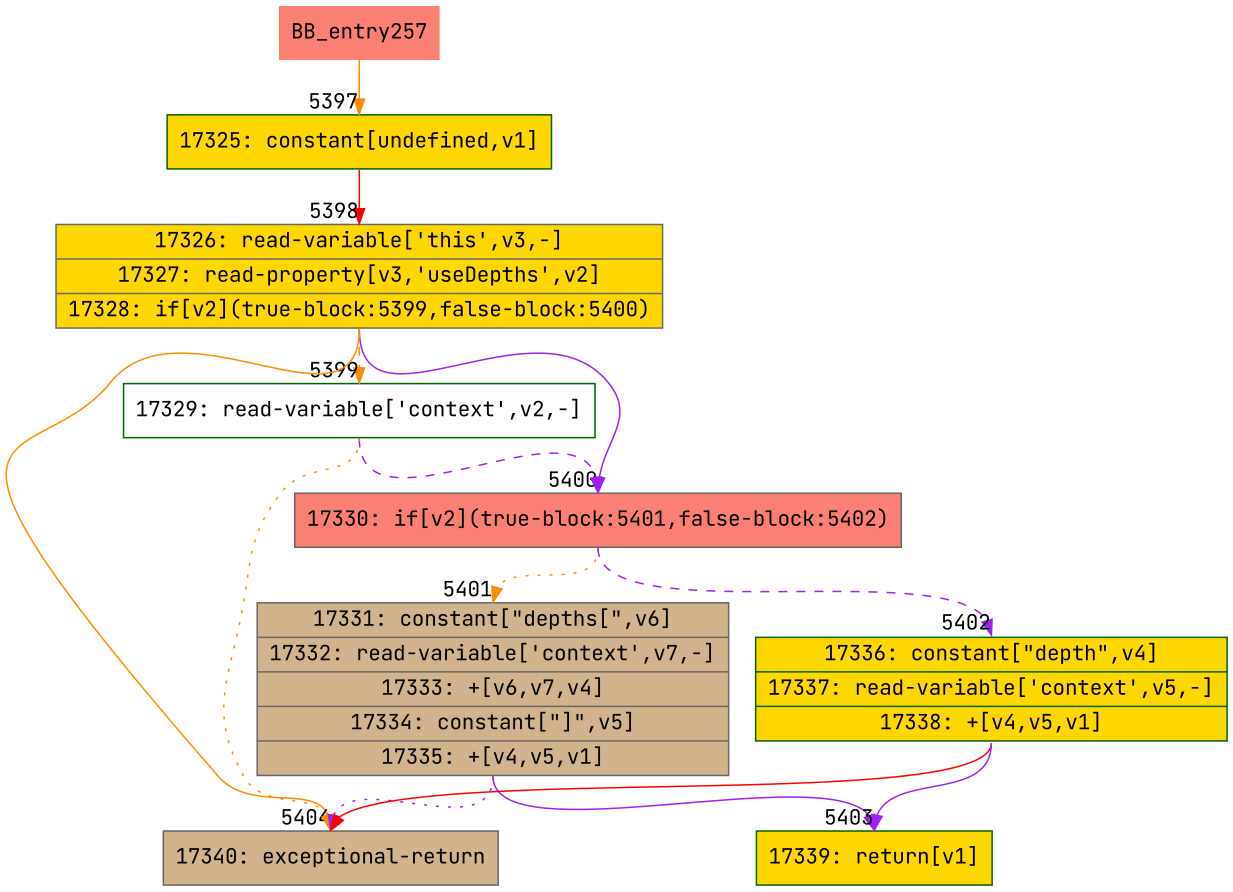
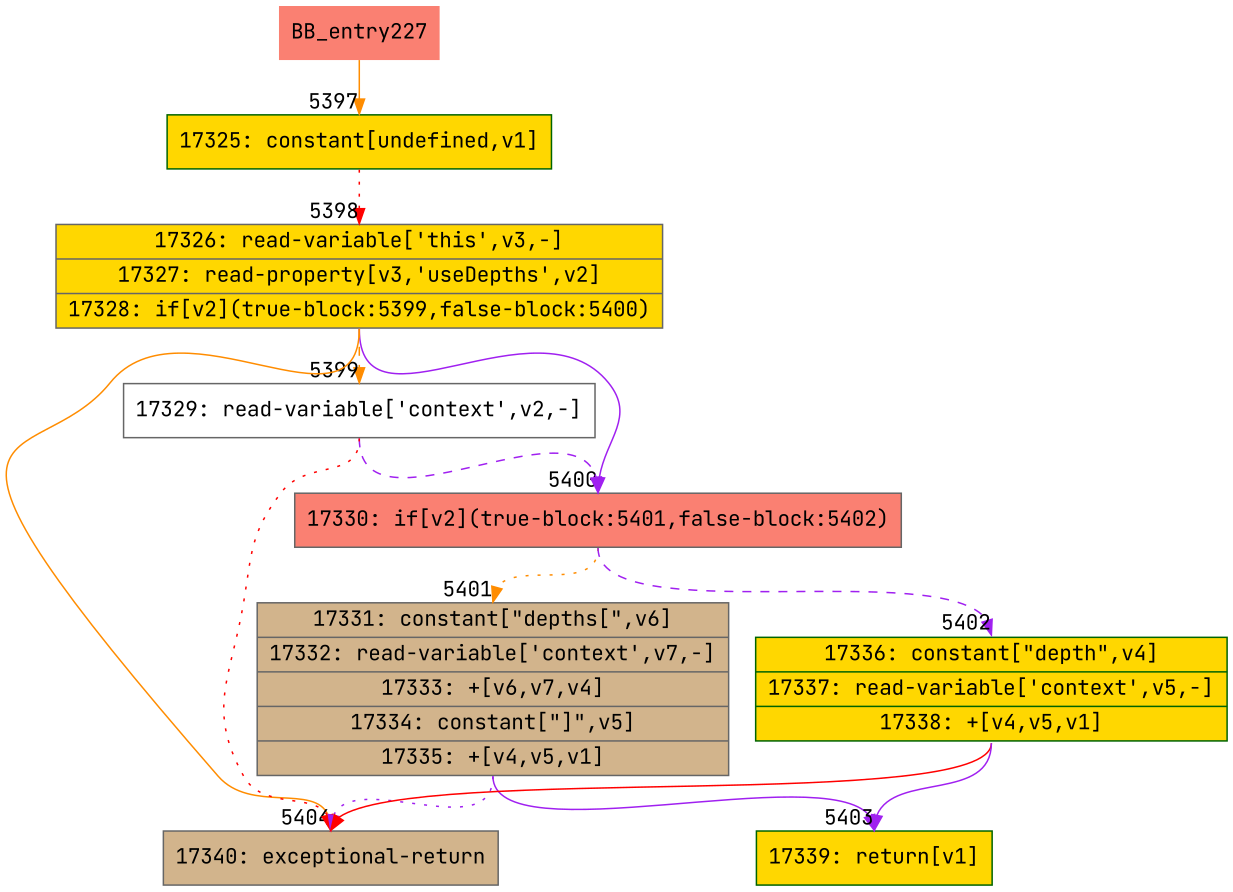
node "BB_entry257": label "BB_entry257" -> "BB_entry227"
edge "17325: constant[undefined,v1]" -> "17326: read-variable['this',v3,-]": style solid -> dotted
node "17329: read-variable['context',v2,-]": color darkgreen -> gray40
edge "17329: read-variable['context',v2,-]" -> "17340: exceptional-return": color darkorange -> red
